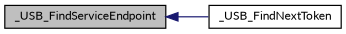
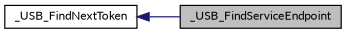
edge "_USB_FindNextToken" -> "_USB_FindServiceEndpoint": reversed
